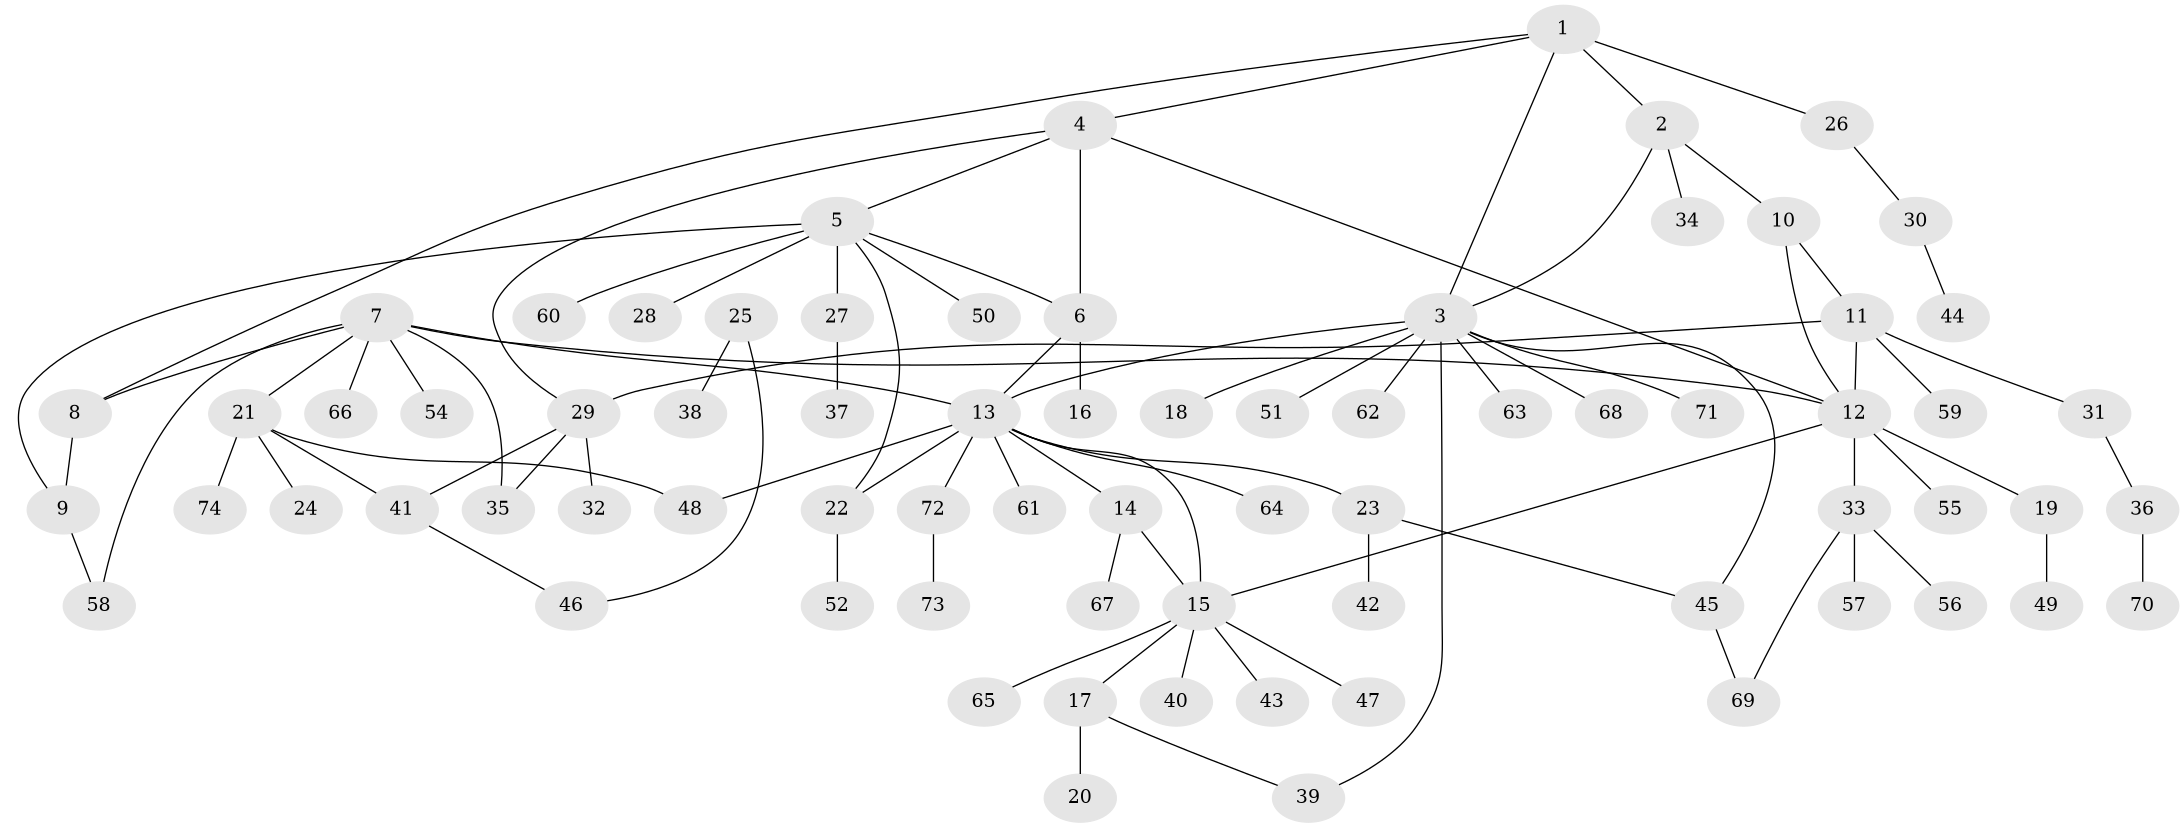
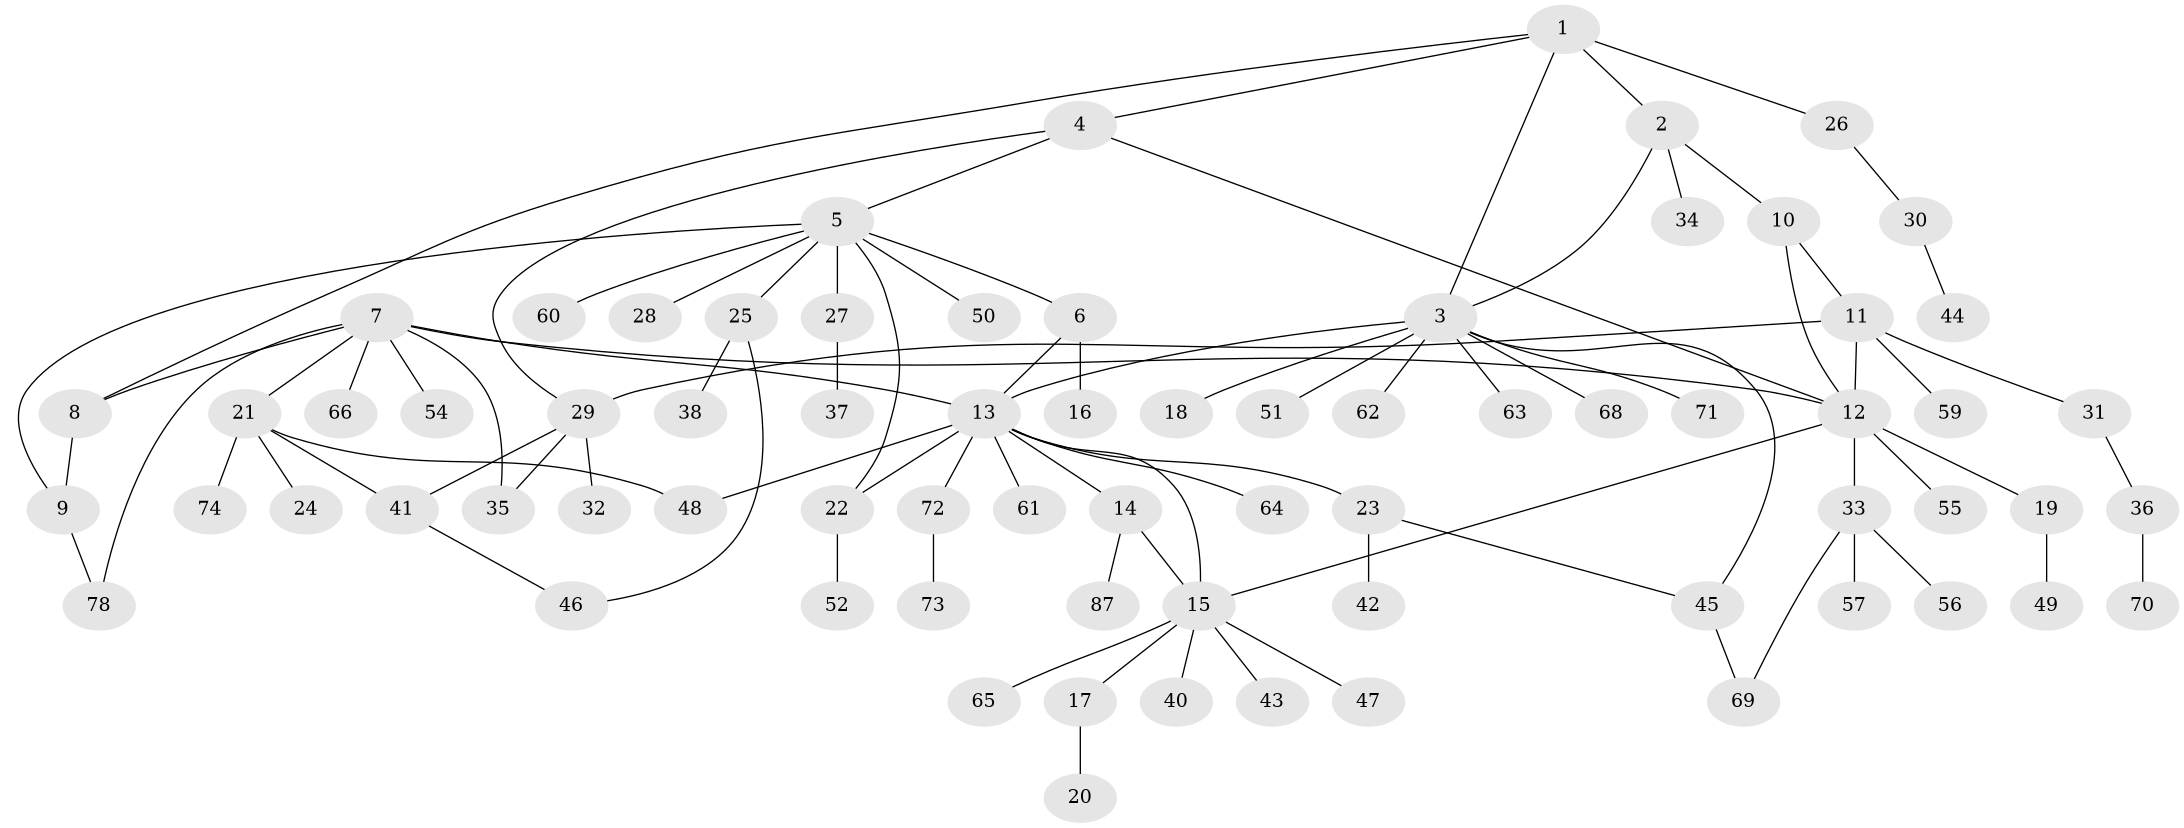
edge "4" -- "6": removed
edge "5" -- "25": added
node "58": label "58" -> "78"
node "67": label "67" -> "87"
node "39": removed
